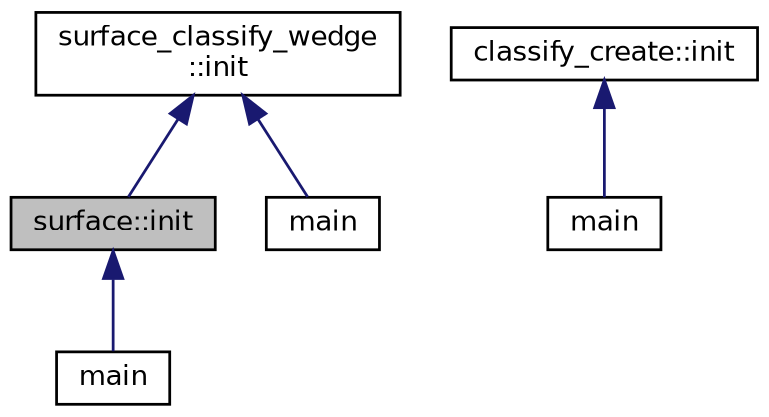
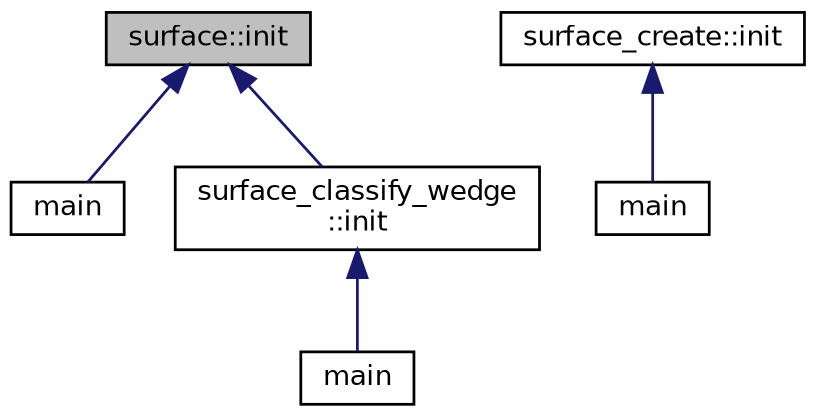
node "classify_create::init": label "classify_create::init" -> "surface_create::init"
edge "surface::init" -> "surface_classify_wedge ::init": reversed
